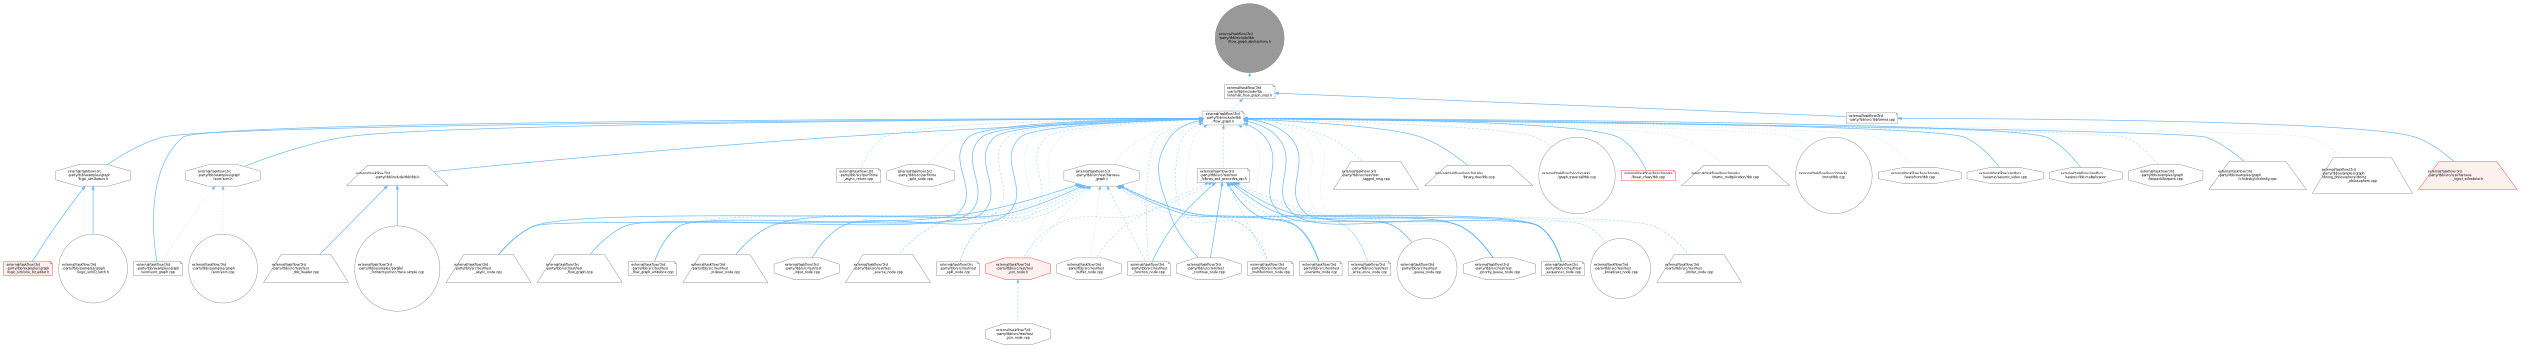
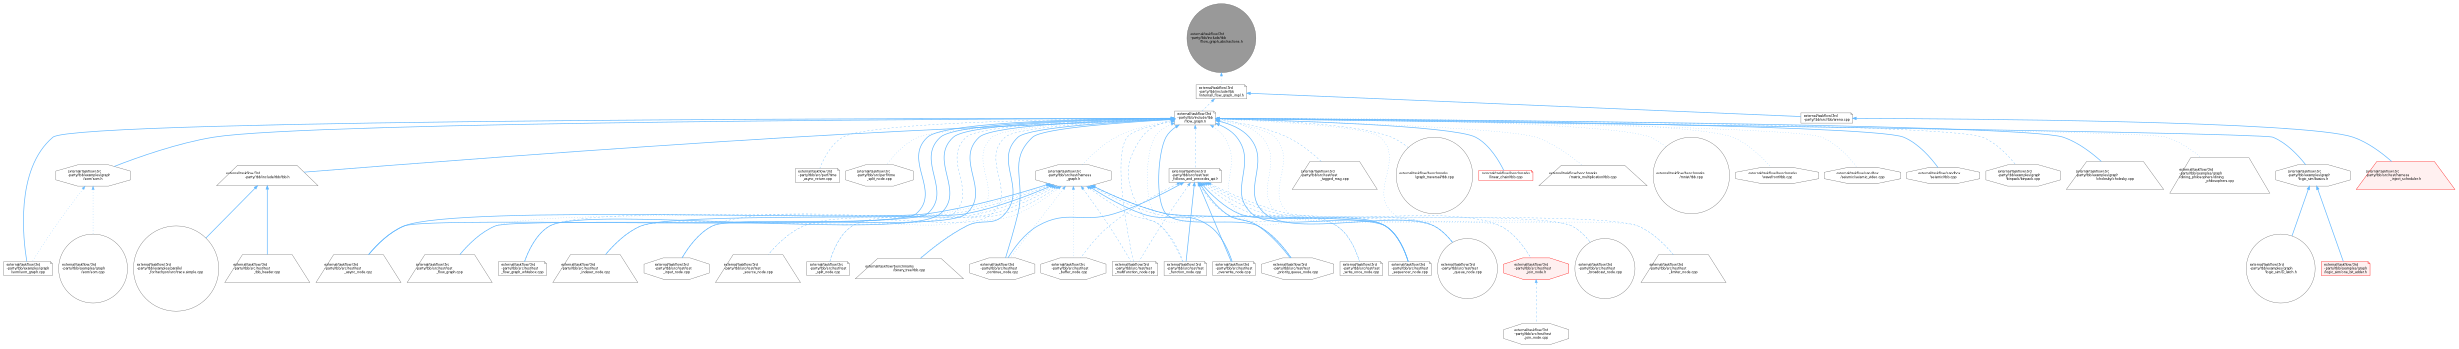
edge "external/taskflow/sandbox /seismic/seismic_video.cpp" -> "external/taskflow/3rd -party/tbb/include/tbb /flow_graph.h": style bold -> dotted
node "external/taskflow/sandbox /seismic/tbb.multiplication": label "external/taskflow/sandbox /seismic/tbb.multiplication" -> "external/taskflow/sandbox /seismic/tbb.cpp"
edge "external/taskflow/3rd -party/tbb/src/test/test _join_node.h" -> "external/taskflow/3rd -party/tbb/src/test/harness _graph.h": now "external/taskflow/benchmarks /binary_tree/tbb.cpp" -> "external/taskflow/3rd -party/tbb/src/test/harness _graph.h"
